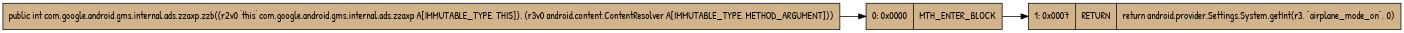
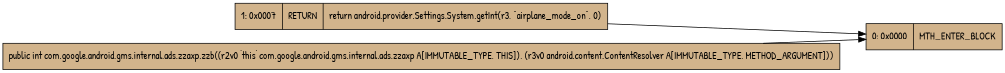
edge "0: 0x0000" -> "1: 0x0007": reversed
